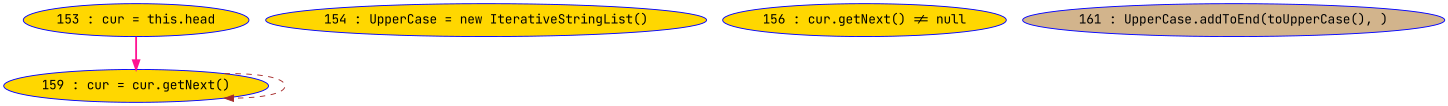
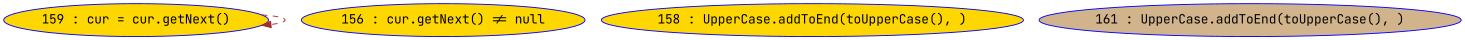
node "153 : cur = this.head": removed
node "154 : UpperCase = new IterativeStringList()": removed
node "158 : UpperCase.addToEnd(toUpperCase(), )": added
